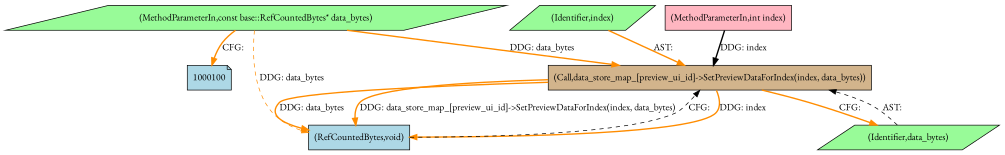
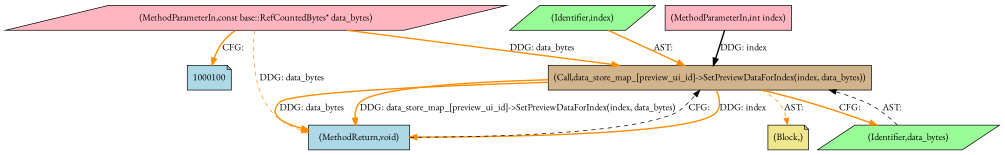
node "(MethodParameterIn,const base::RefCountedBytes* data_bytes)": fillcolor palegreen -> lightpink
node "(RefCountedBytes,void)": label "(RefCountedBytes,void)" -> "(MethodReturn,void)"
node "(Block,)": added
